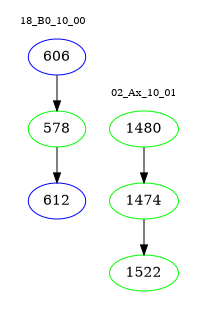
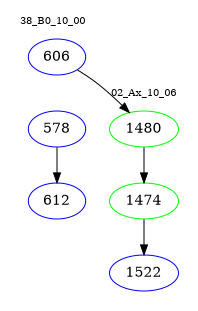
cluster "18_B0_10_00": label "18_B0_10_00" -> "38_B0_10_00"
edge "606" -> "578": now "606" -> "1480"
cluster "02_Ax_10_01": label "02_Ax_10_01" -> "02_Ax_10_06"
node "578": color green -> blue
node "1522": color green -> blue
